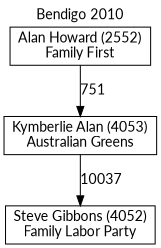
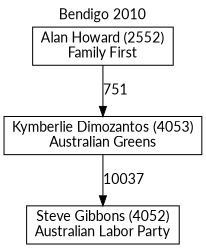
node "Kymberlie Alan (4053) Australian Greens": label "Kymberlie Alan (4053) Australian Greens" -> "Kymberlie Dimozantos (4053) Australian Greens"
node "Steve Gibbons (4052) Family Labor Party": label "Steve Gibbons (4052) Family Labor Party" -> "Steve Gibbons (4052) Australian Labor Party"
